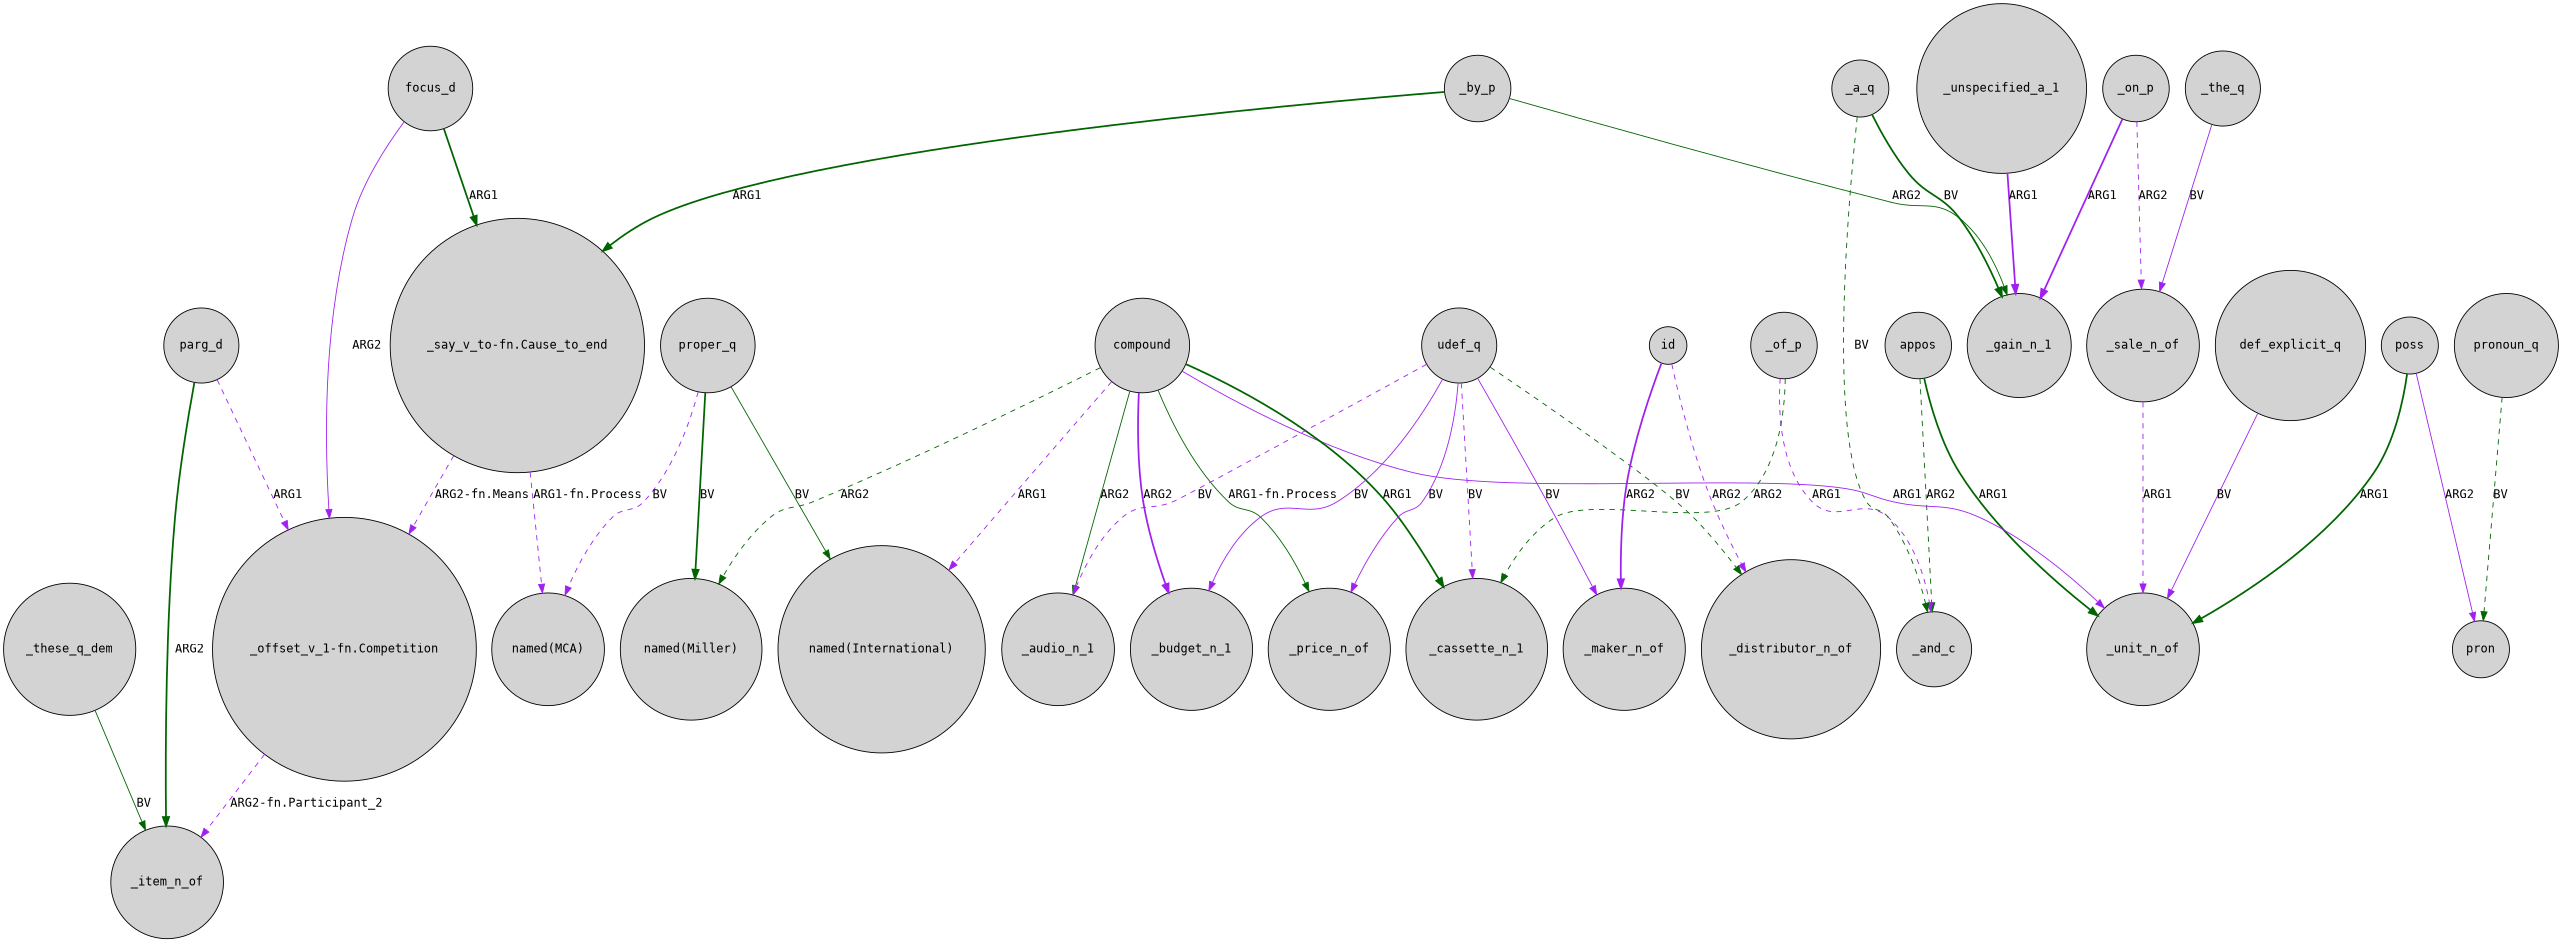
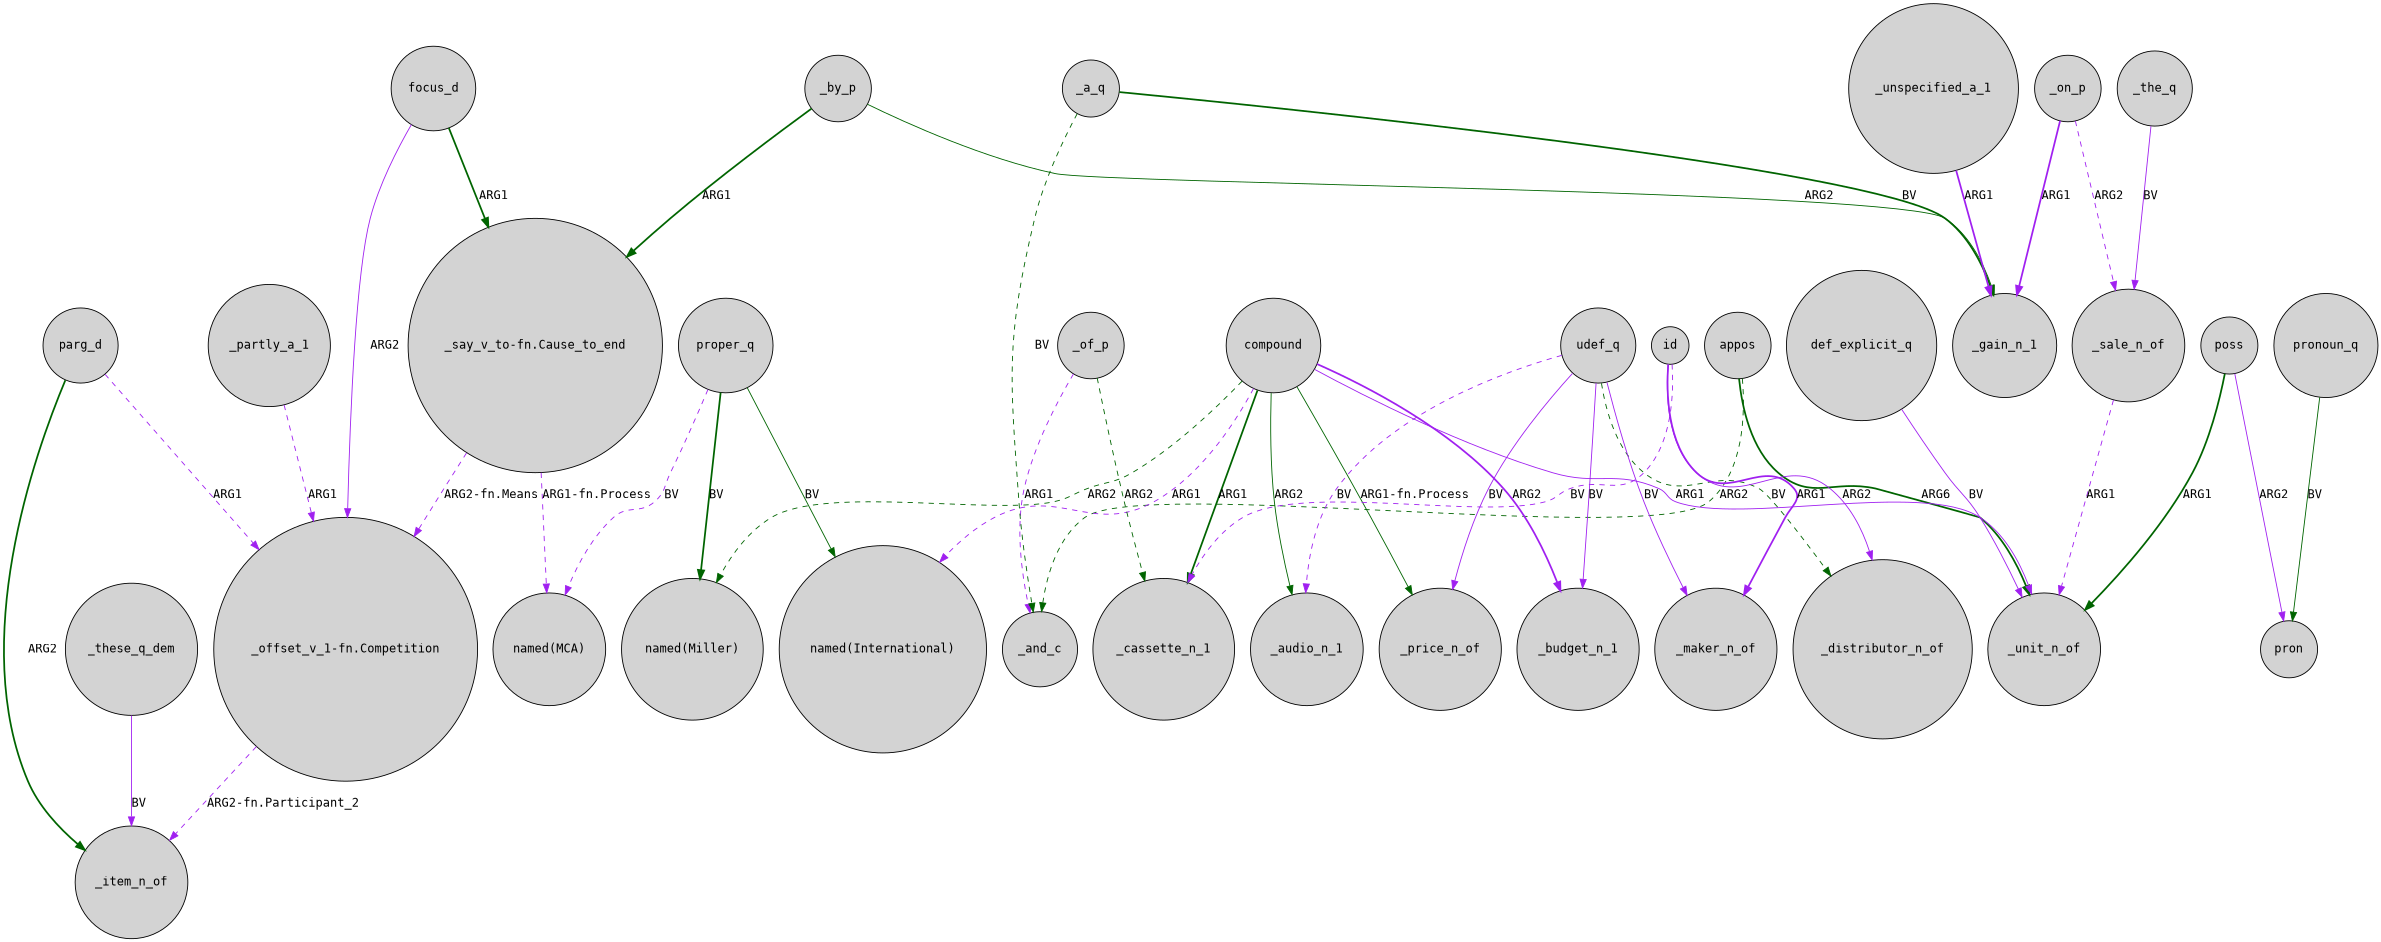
node "_partly_a_1": added
edge "id" -> "_distributor_n_of": style dashed -> solid
edge "udef_q" -> "_cassette_n_1": now "id" -> "_cassette_n_1"
edge "id" -> "_maker_n_of": label "ARG2" -> "ARG1"
edge "appos" -> "_unit_n_of": label "ARG1" -> "ARG6"
edge "pronoun_q" -> "pron": style dashed -> solid
edge "_these_q_dem" -> "_item_n_of": color darkgreen -> purple
